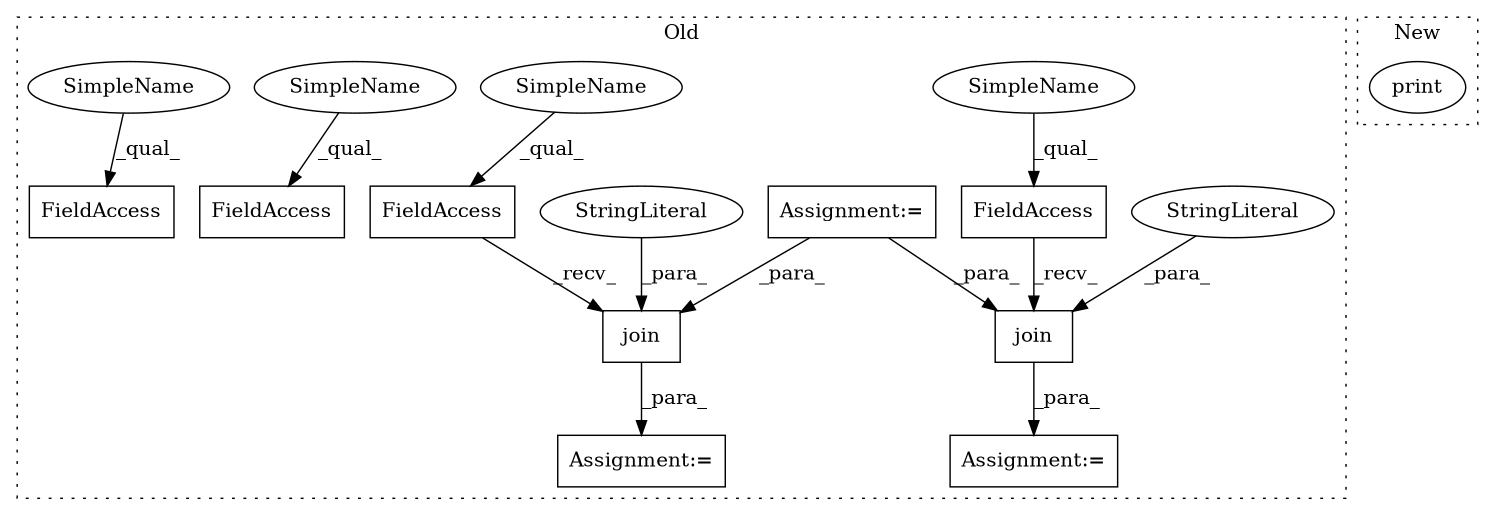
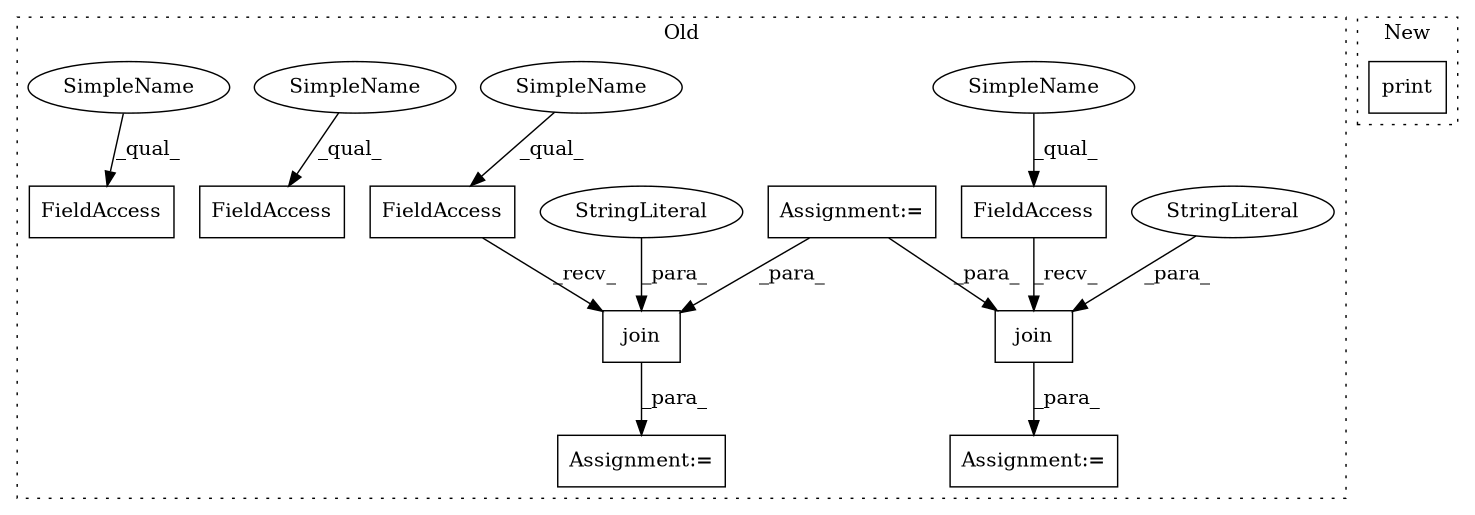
node "print": shape ellipse -> box
